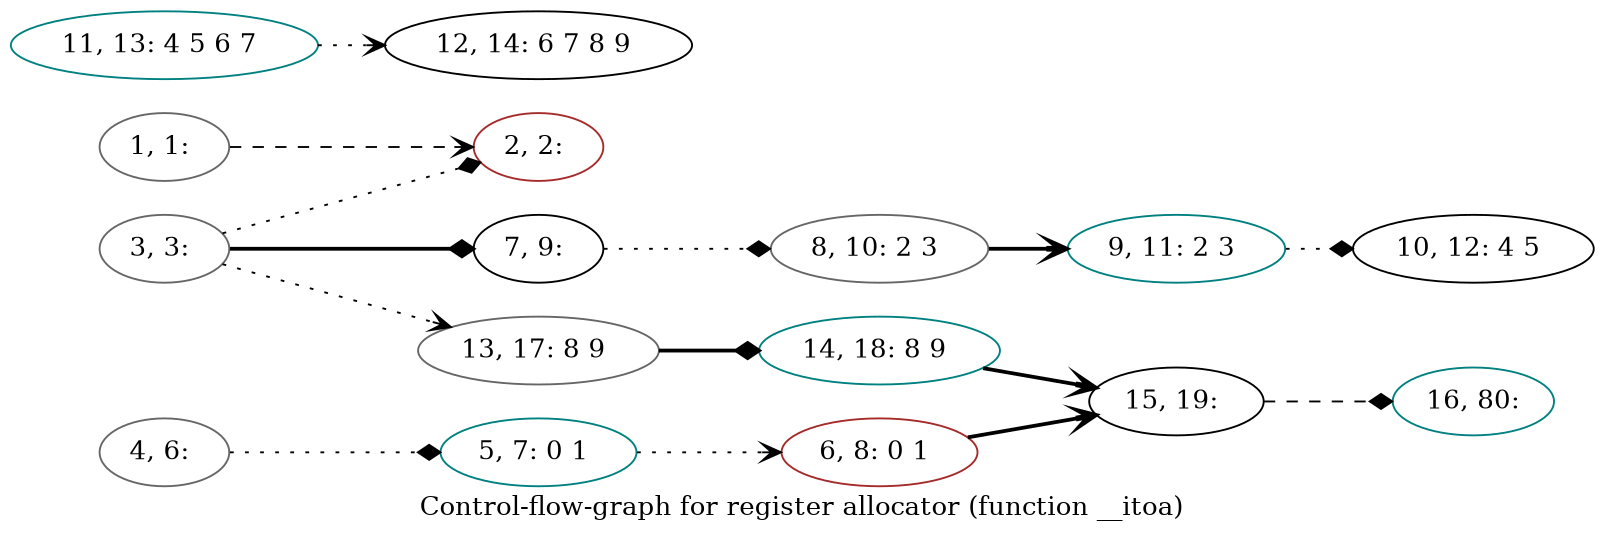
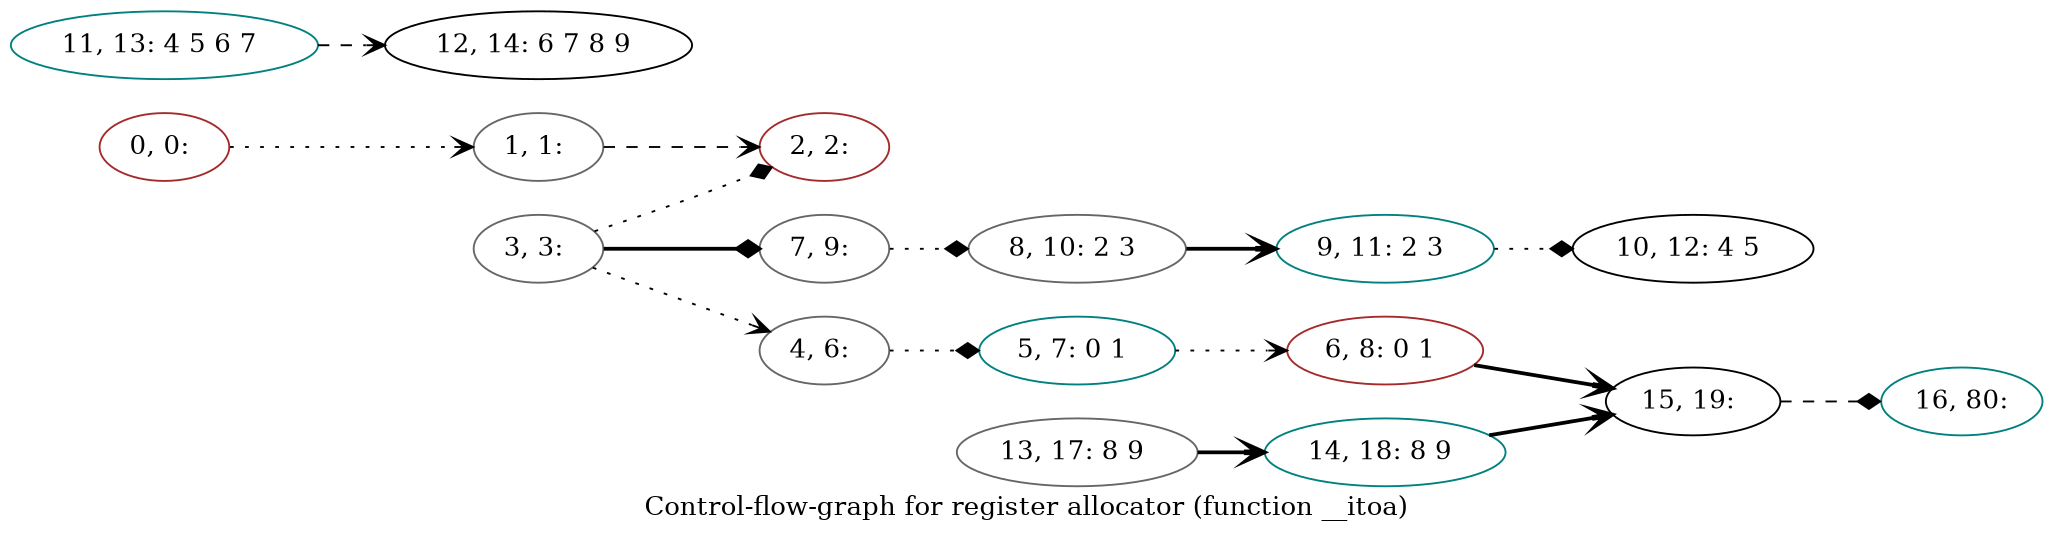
edge "11, 13: 4 5 6 7" -> "12, 14: 6 7 8 9": style dotted -> dashed
node "0, 0:": added
node "7, 9:": color black -> gray40
edge "3, 3:" -> "13, 17: 8 9": now "3, 3:" -> "4, 6:"
edge "13, 17: 8 9" -> "14, 18: 8 9": arrowhead diamond -> vee
